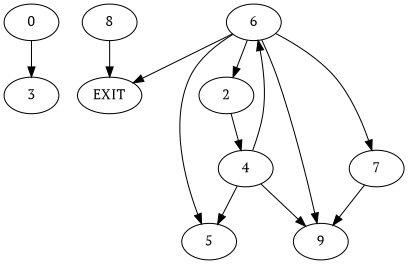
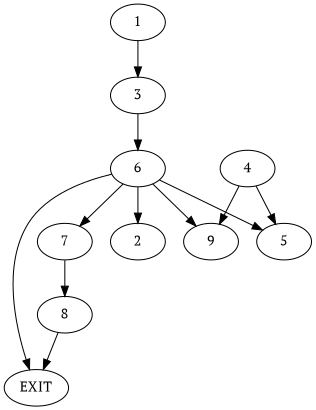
node "0": label "0" -> "1"
edge "4" -> "6": now "3" -> "6"
edge "2" -> "4": removed
edge "7" -> "9": now "7" -> "8"
